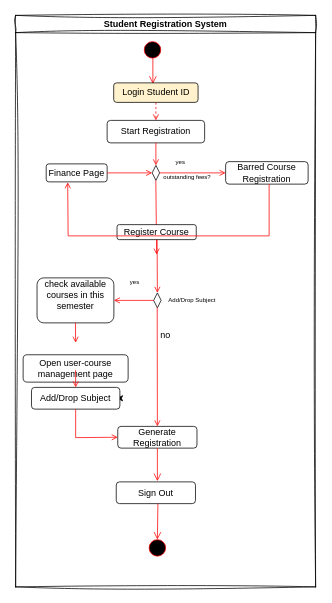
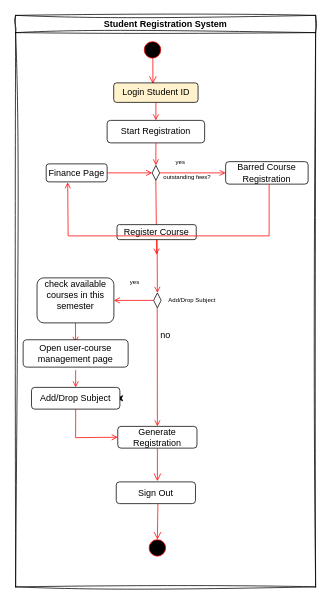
edge "Login Student ID" -> "Start Registration": style dashed -> solid
node "Open user-course management page": moved (75, 368) -> (75, 353)
